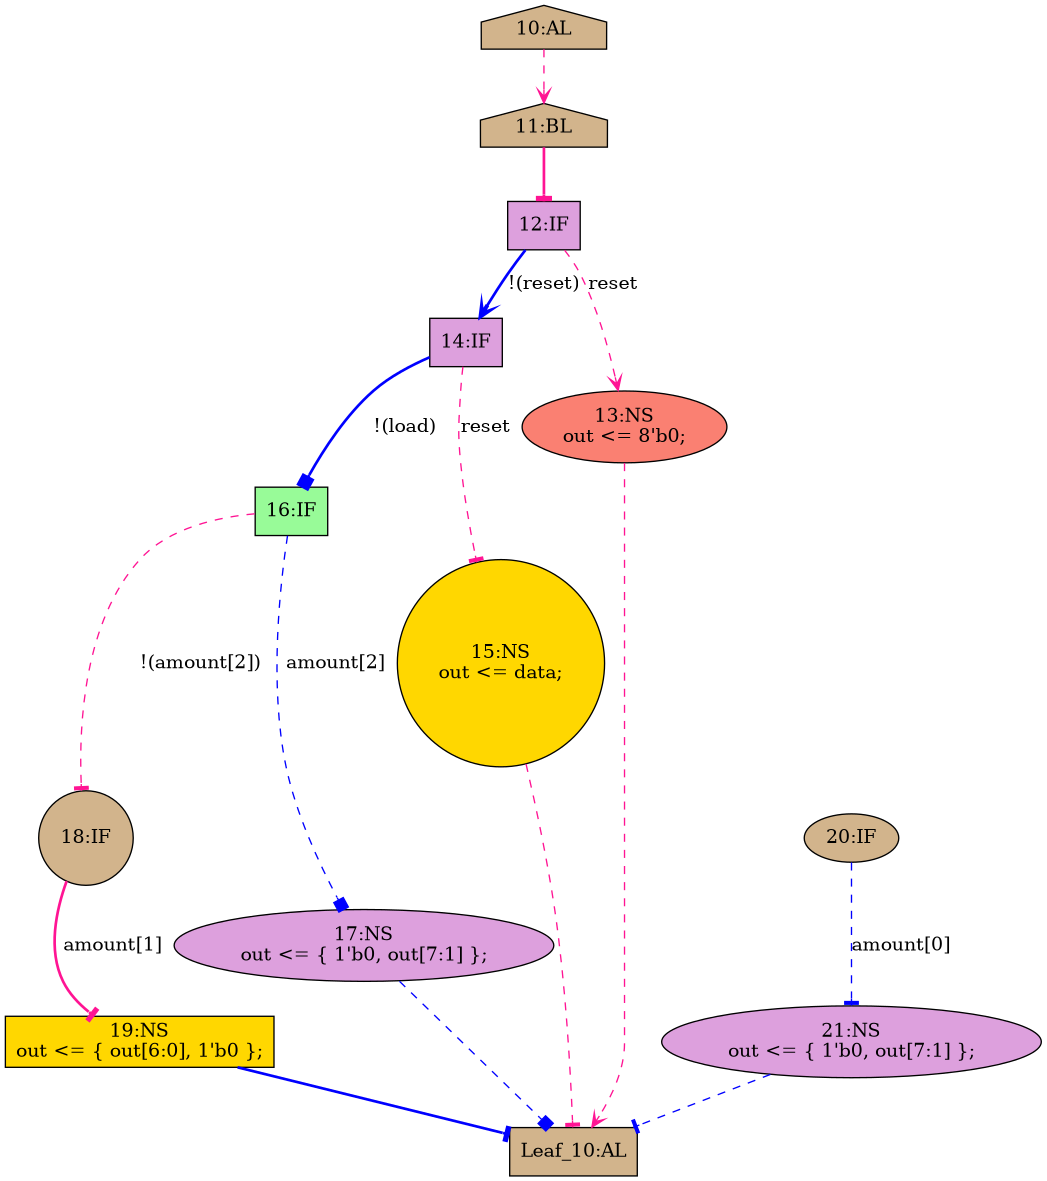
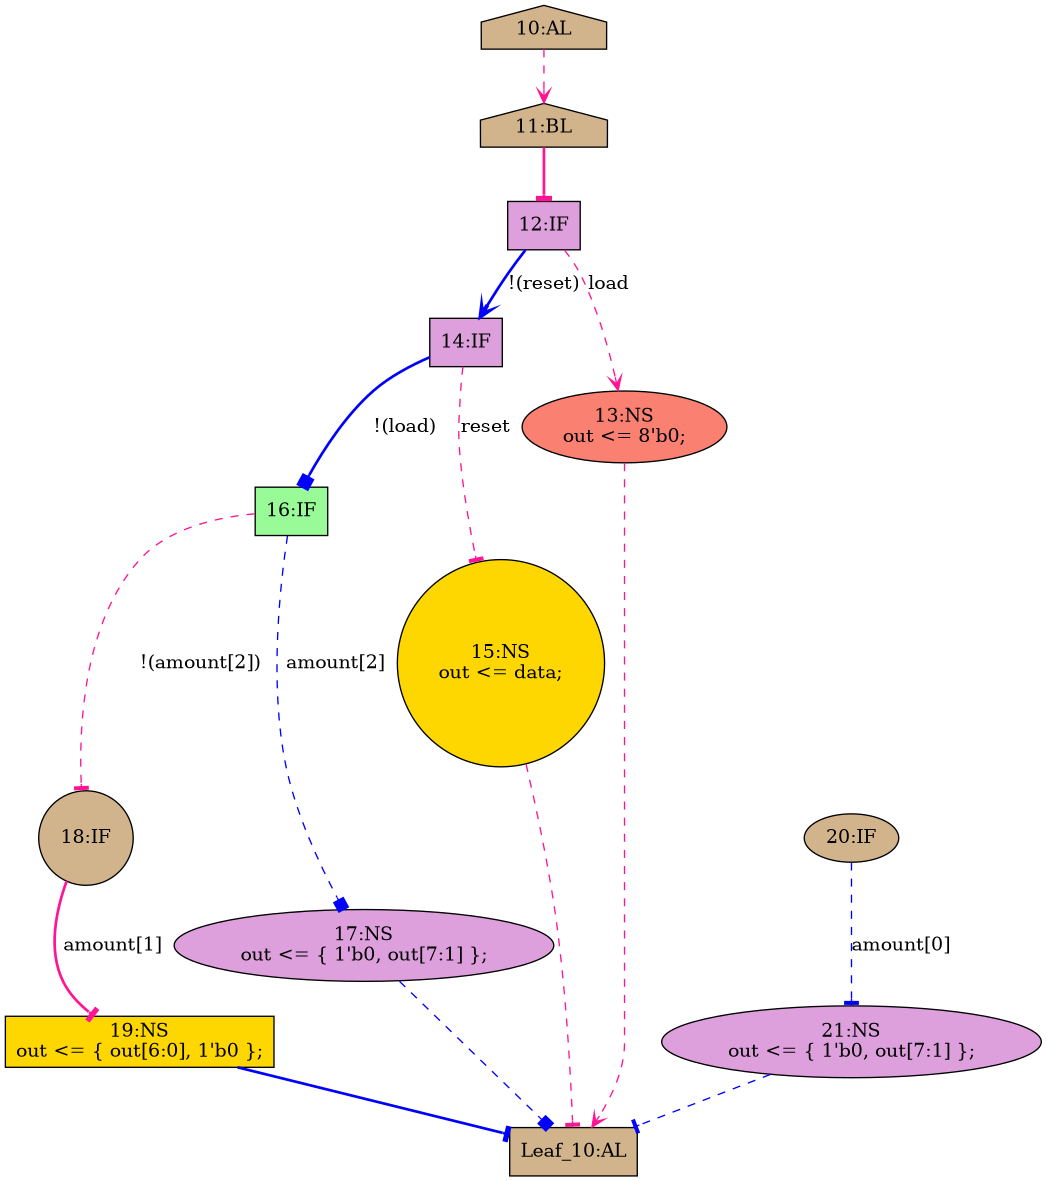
edge "12:IF" -> "13:NS out <= 8'b0;": label "reset" -> "load"
